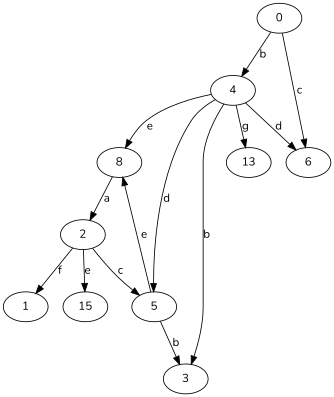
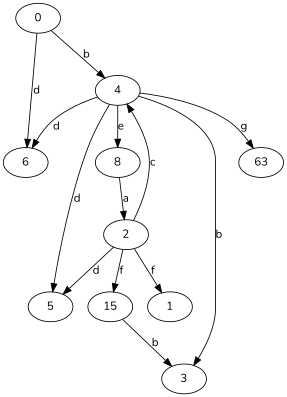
edge "0" -> "6": label "c" -> "d"
node "13": label "13" -> "63"
edge "2" -> "4": added, label "c"
edge "5" -> "8": removed, label "e"
edge "2" -> "15": label "e" -> "f"
edge "2" -> "5": label "c" -> "d"
edge "5" -> "3": now "15" -> "3"
